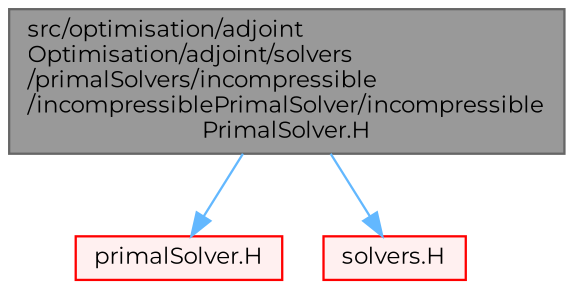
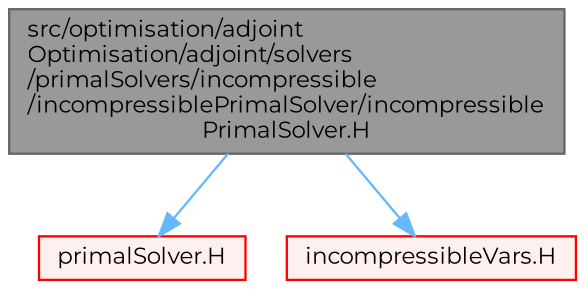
node "solvers.H": label "solvers.H" -> "incompressibleVars.H"
